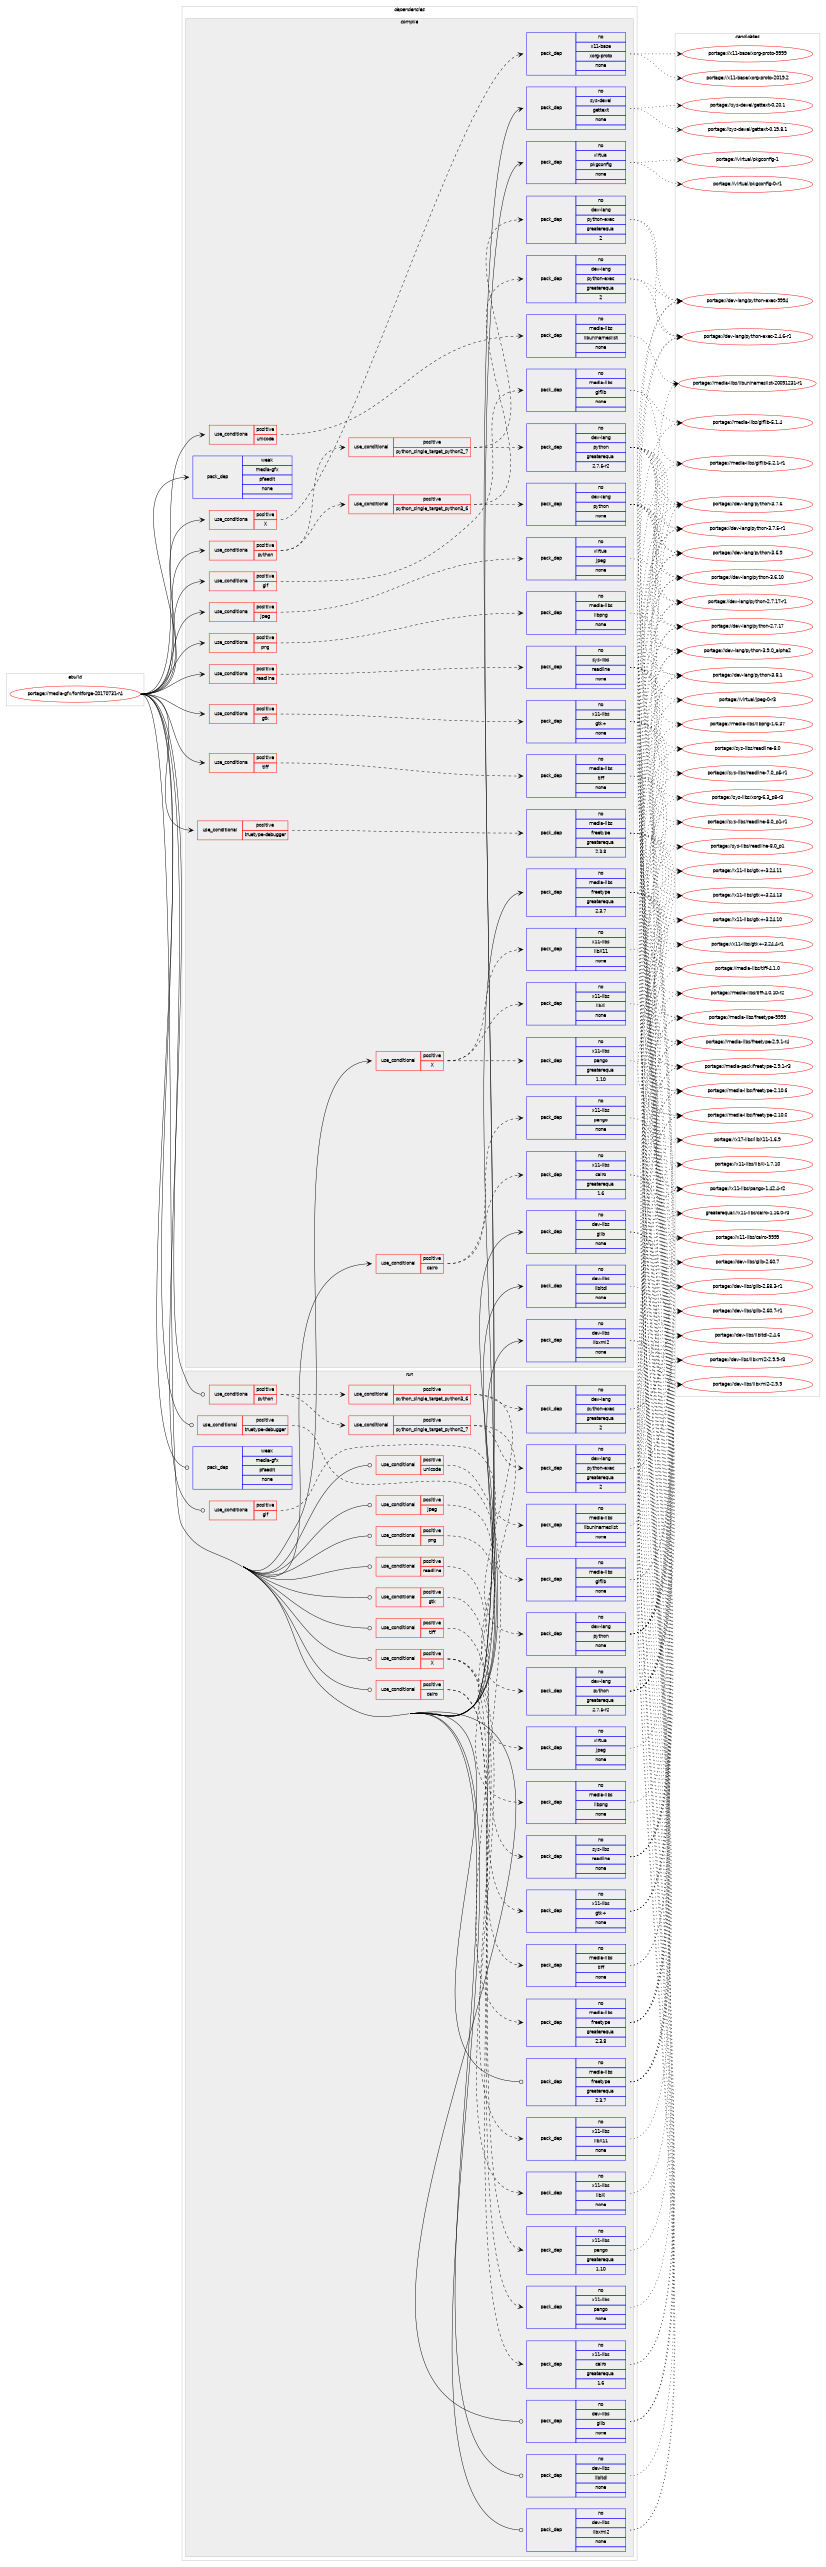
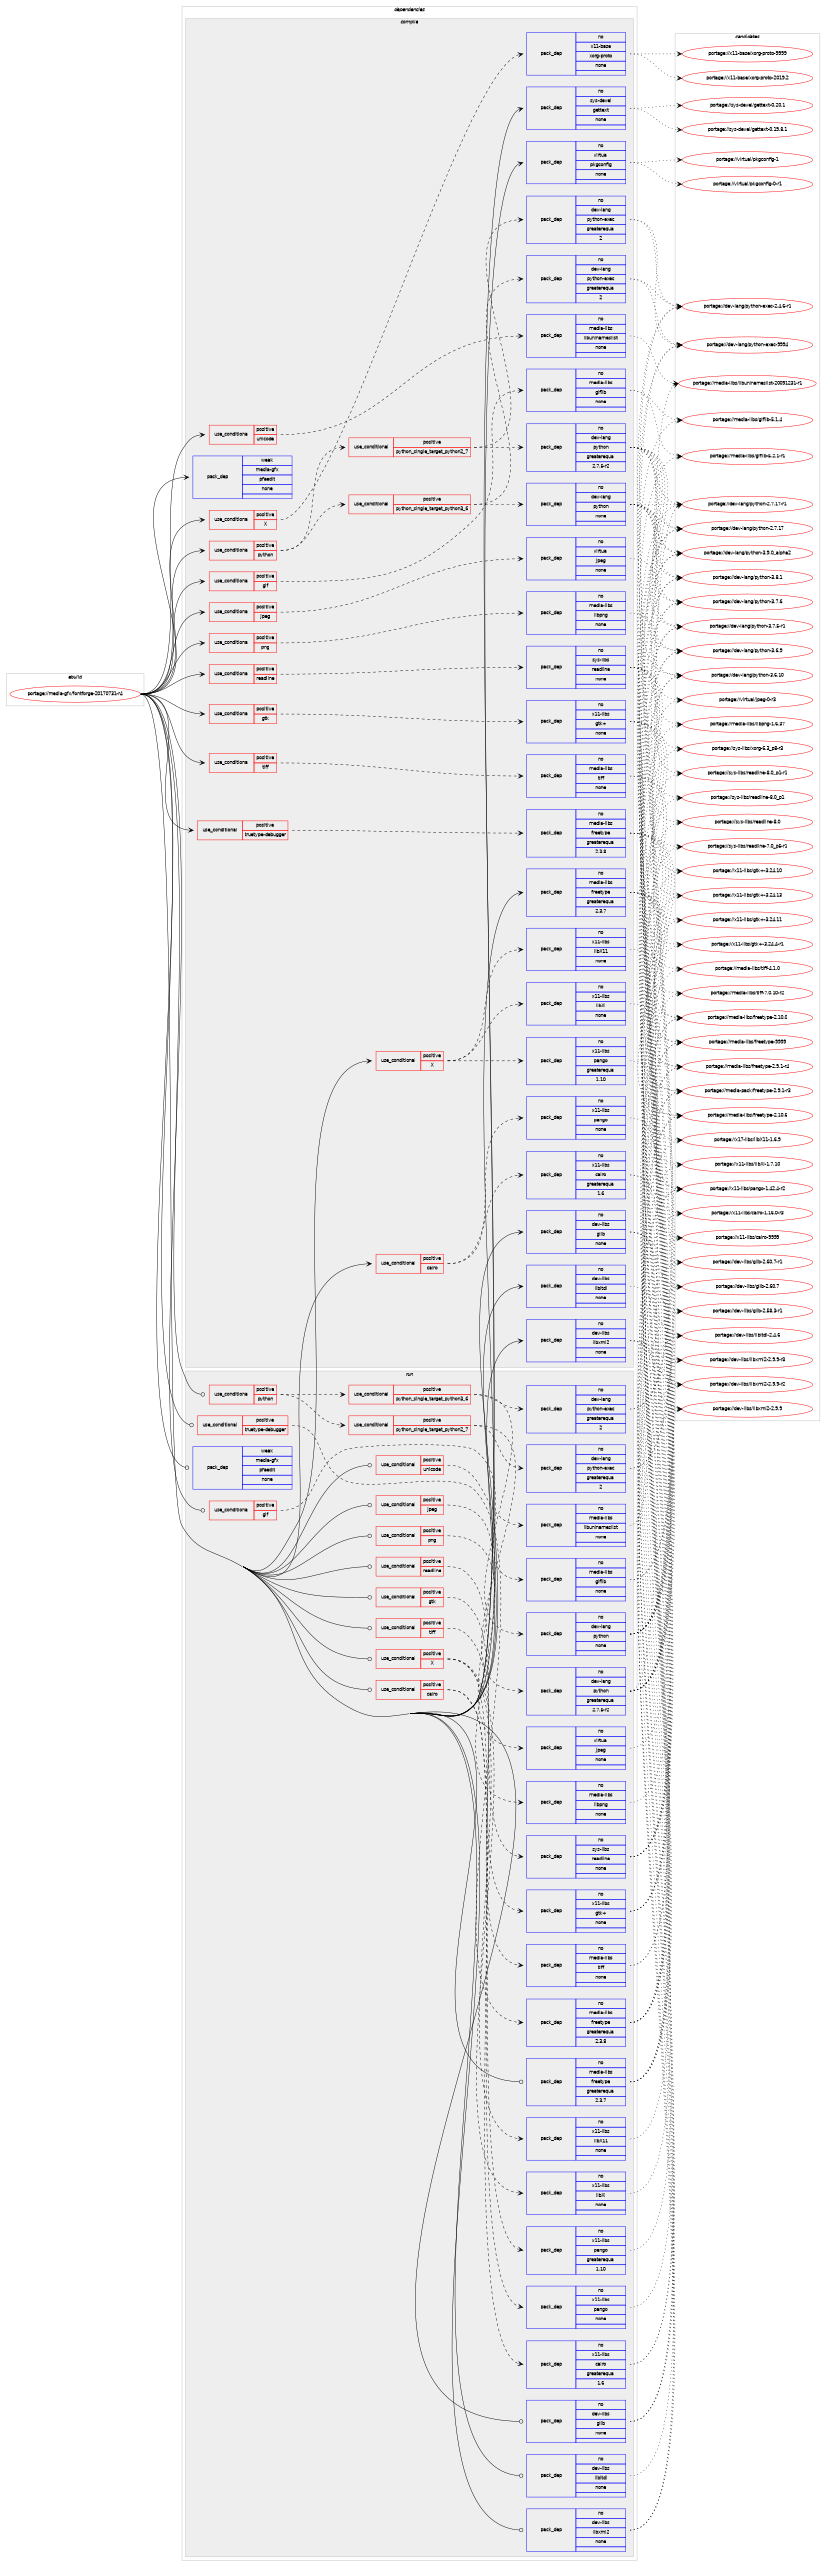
node "portage://media-libs/tiff-4.0.10-r2": label "portage://media-libs/tiff-4.0.10-r2" -> "portage://media-libs/tiff-7.0.10-r2"
node "greaterequal://x11-libs/cairo-1.16.0-r3": label "greaterequal://x11-libs/cairo-1.16.0-r3" -> "portage://x11-libs/cairo-1.16.0-r3"
node "portage://dev-libs/libxml2-2.9.9-r2": added
